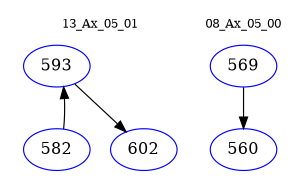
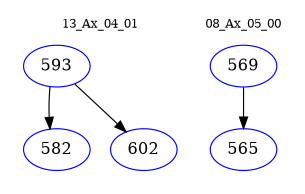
cluster "13_Ax_05_01": label "13_Ax_05_01" -> "13_Ax_04_01"
edge "582" -> "593": reversed
node "560": label "560" -> "565"
